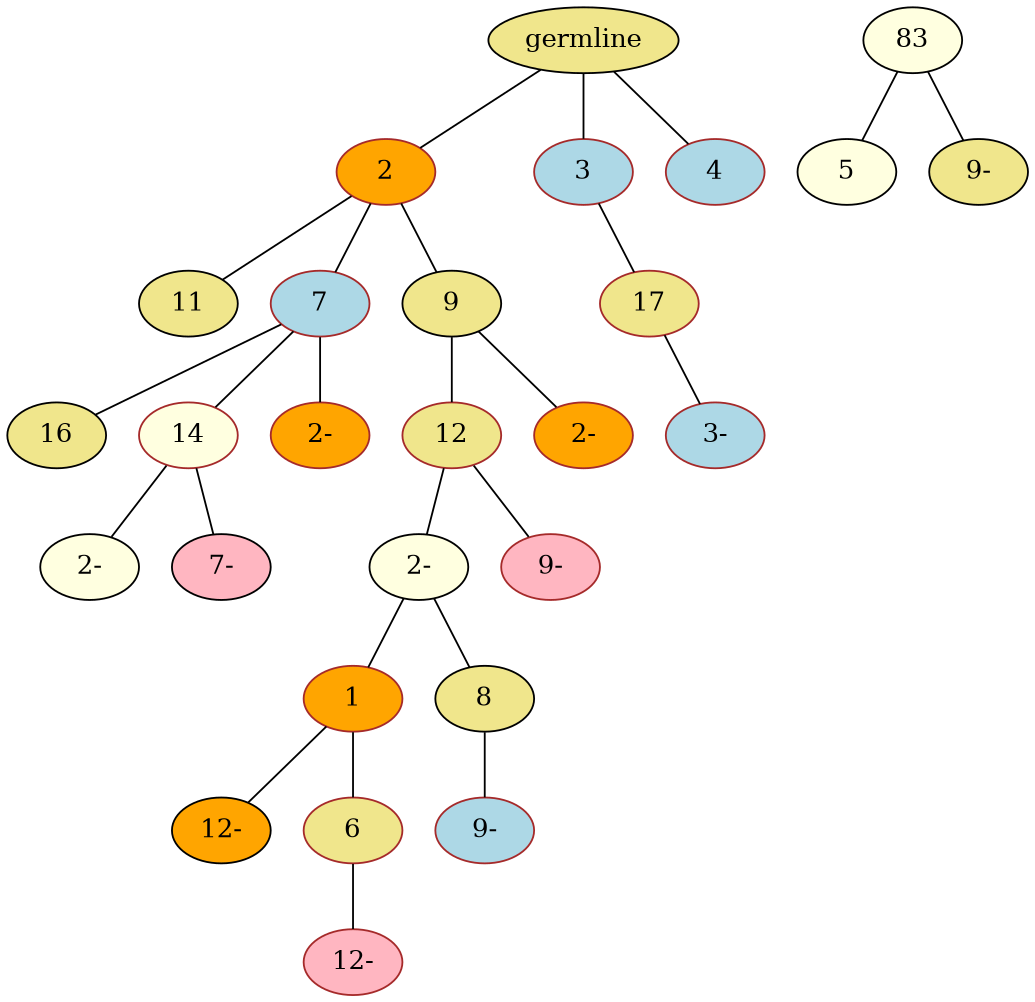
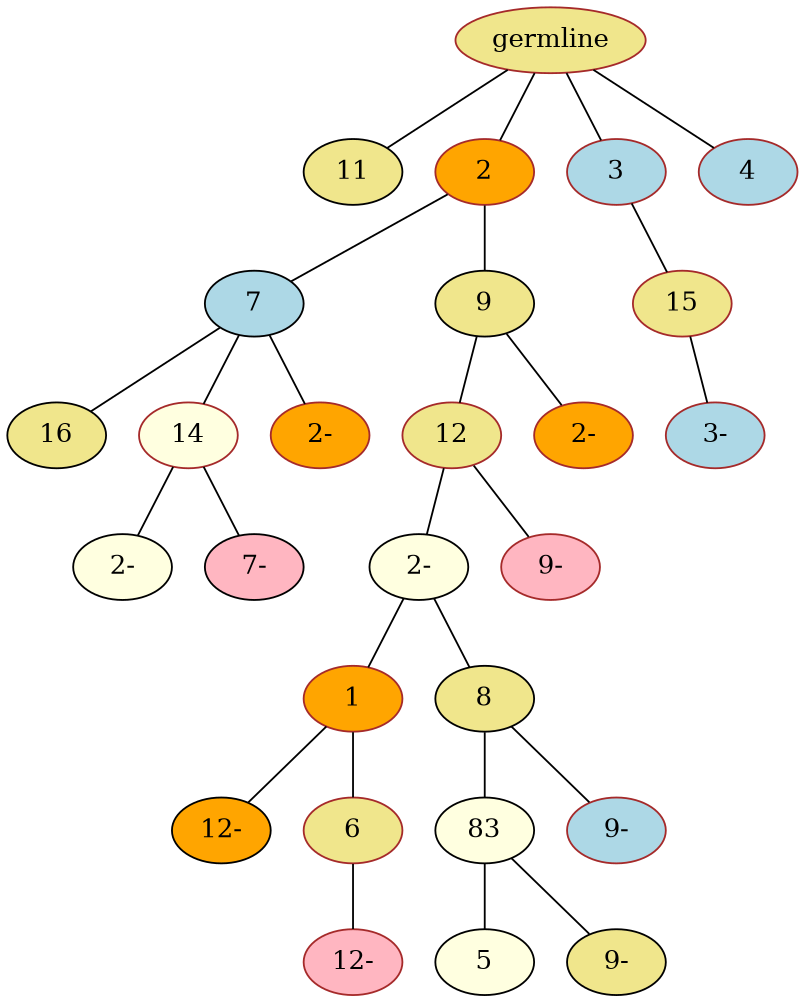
node "germline": color black -> brown
edge "2" -- "11": now "germline" -- "11"
node "7": color brown -> black
node "17": label "17" -> "15"
edge "8" -- "83": added
